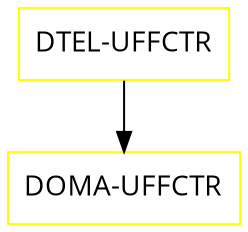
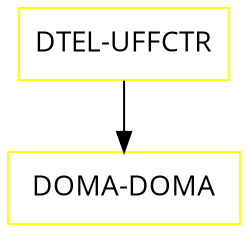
node "DOMA-UFFCTR": label "DOMA-UFFCTR" -> "DOMA-DOMA"
